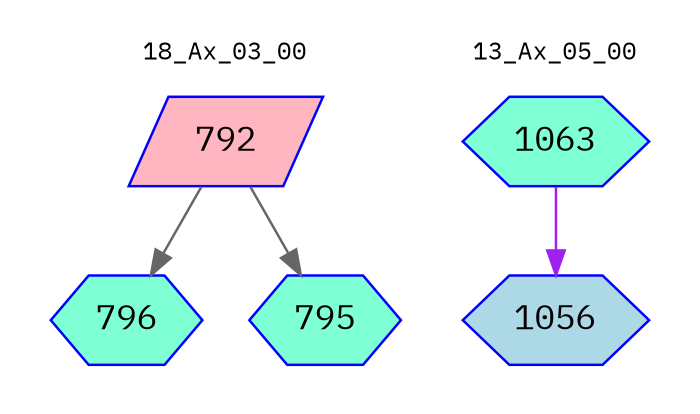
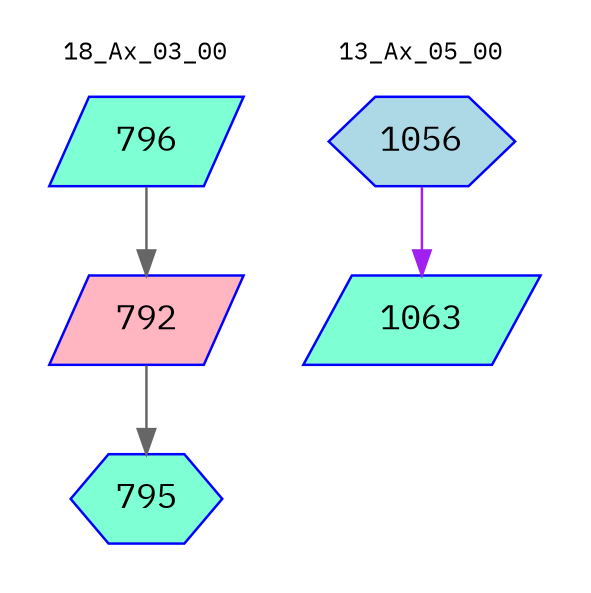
node "1063": shape hexagon -> parallelogram
edge "1063" -> "1056": reversed
edge "792" -> "796": reversed
node "796": shape hexagon -> parallelogram
